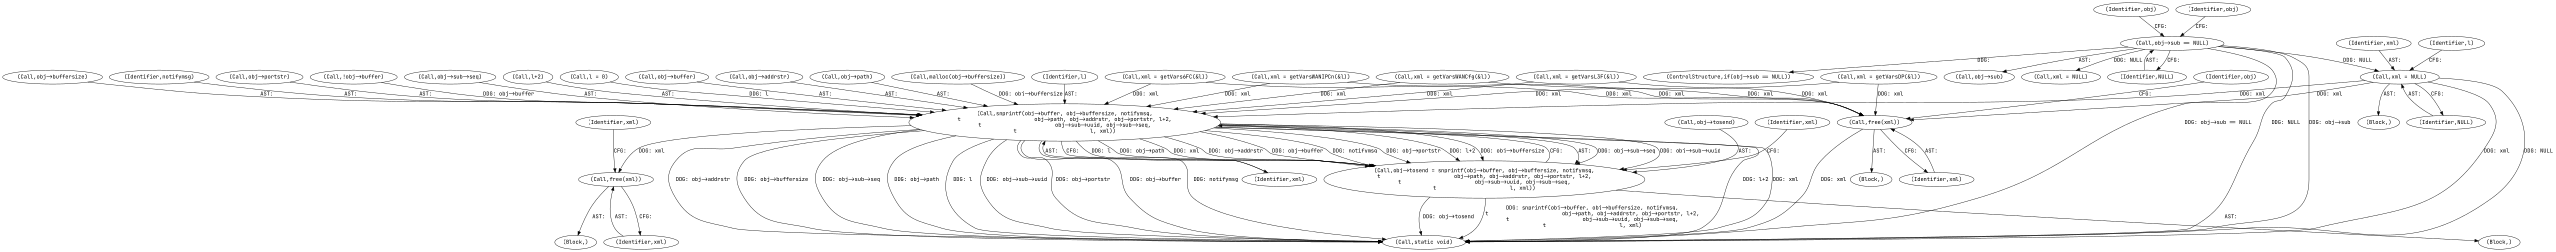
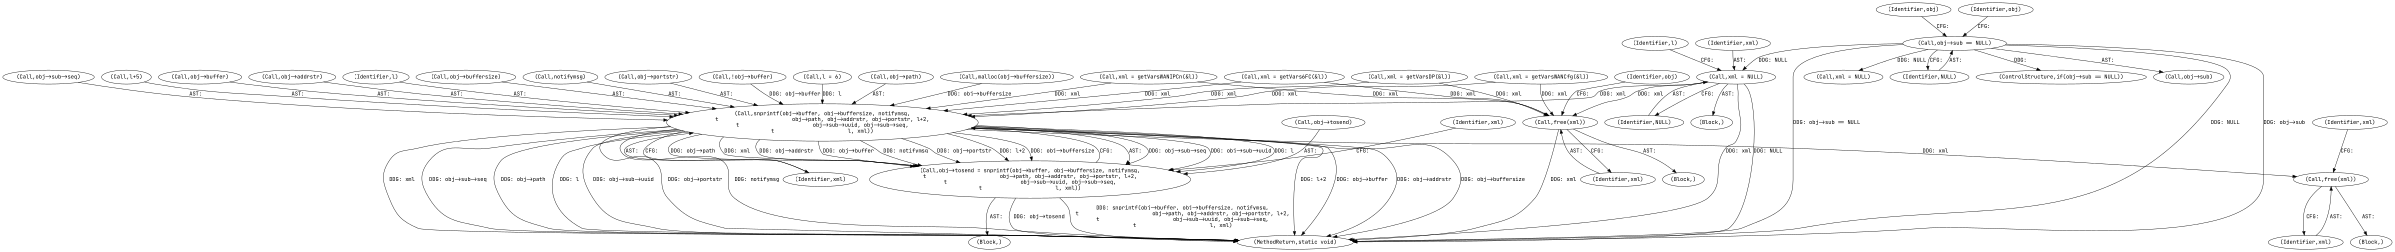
node "(Identifier,notifymsg)": label "(Identifier,notifymsg)" -> "(Call,notifymsg)"
node "(Call,l+2)": label "(Call,l+2)" -> "(Call,l+5)"
node "(Call,l = 0)": label "(Call,l = 0)" -> "(Call,l = 6)"
node "(Call,xml = getVarsL3F(&l))": removed
node "(Call,static void)": label "(Call,static void)" -> "(MethodReturn,static void)"
